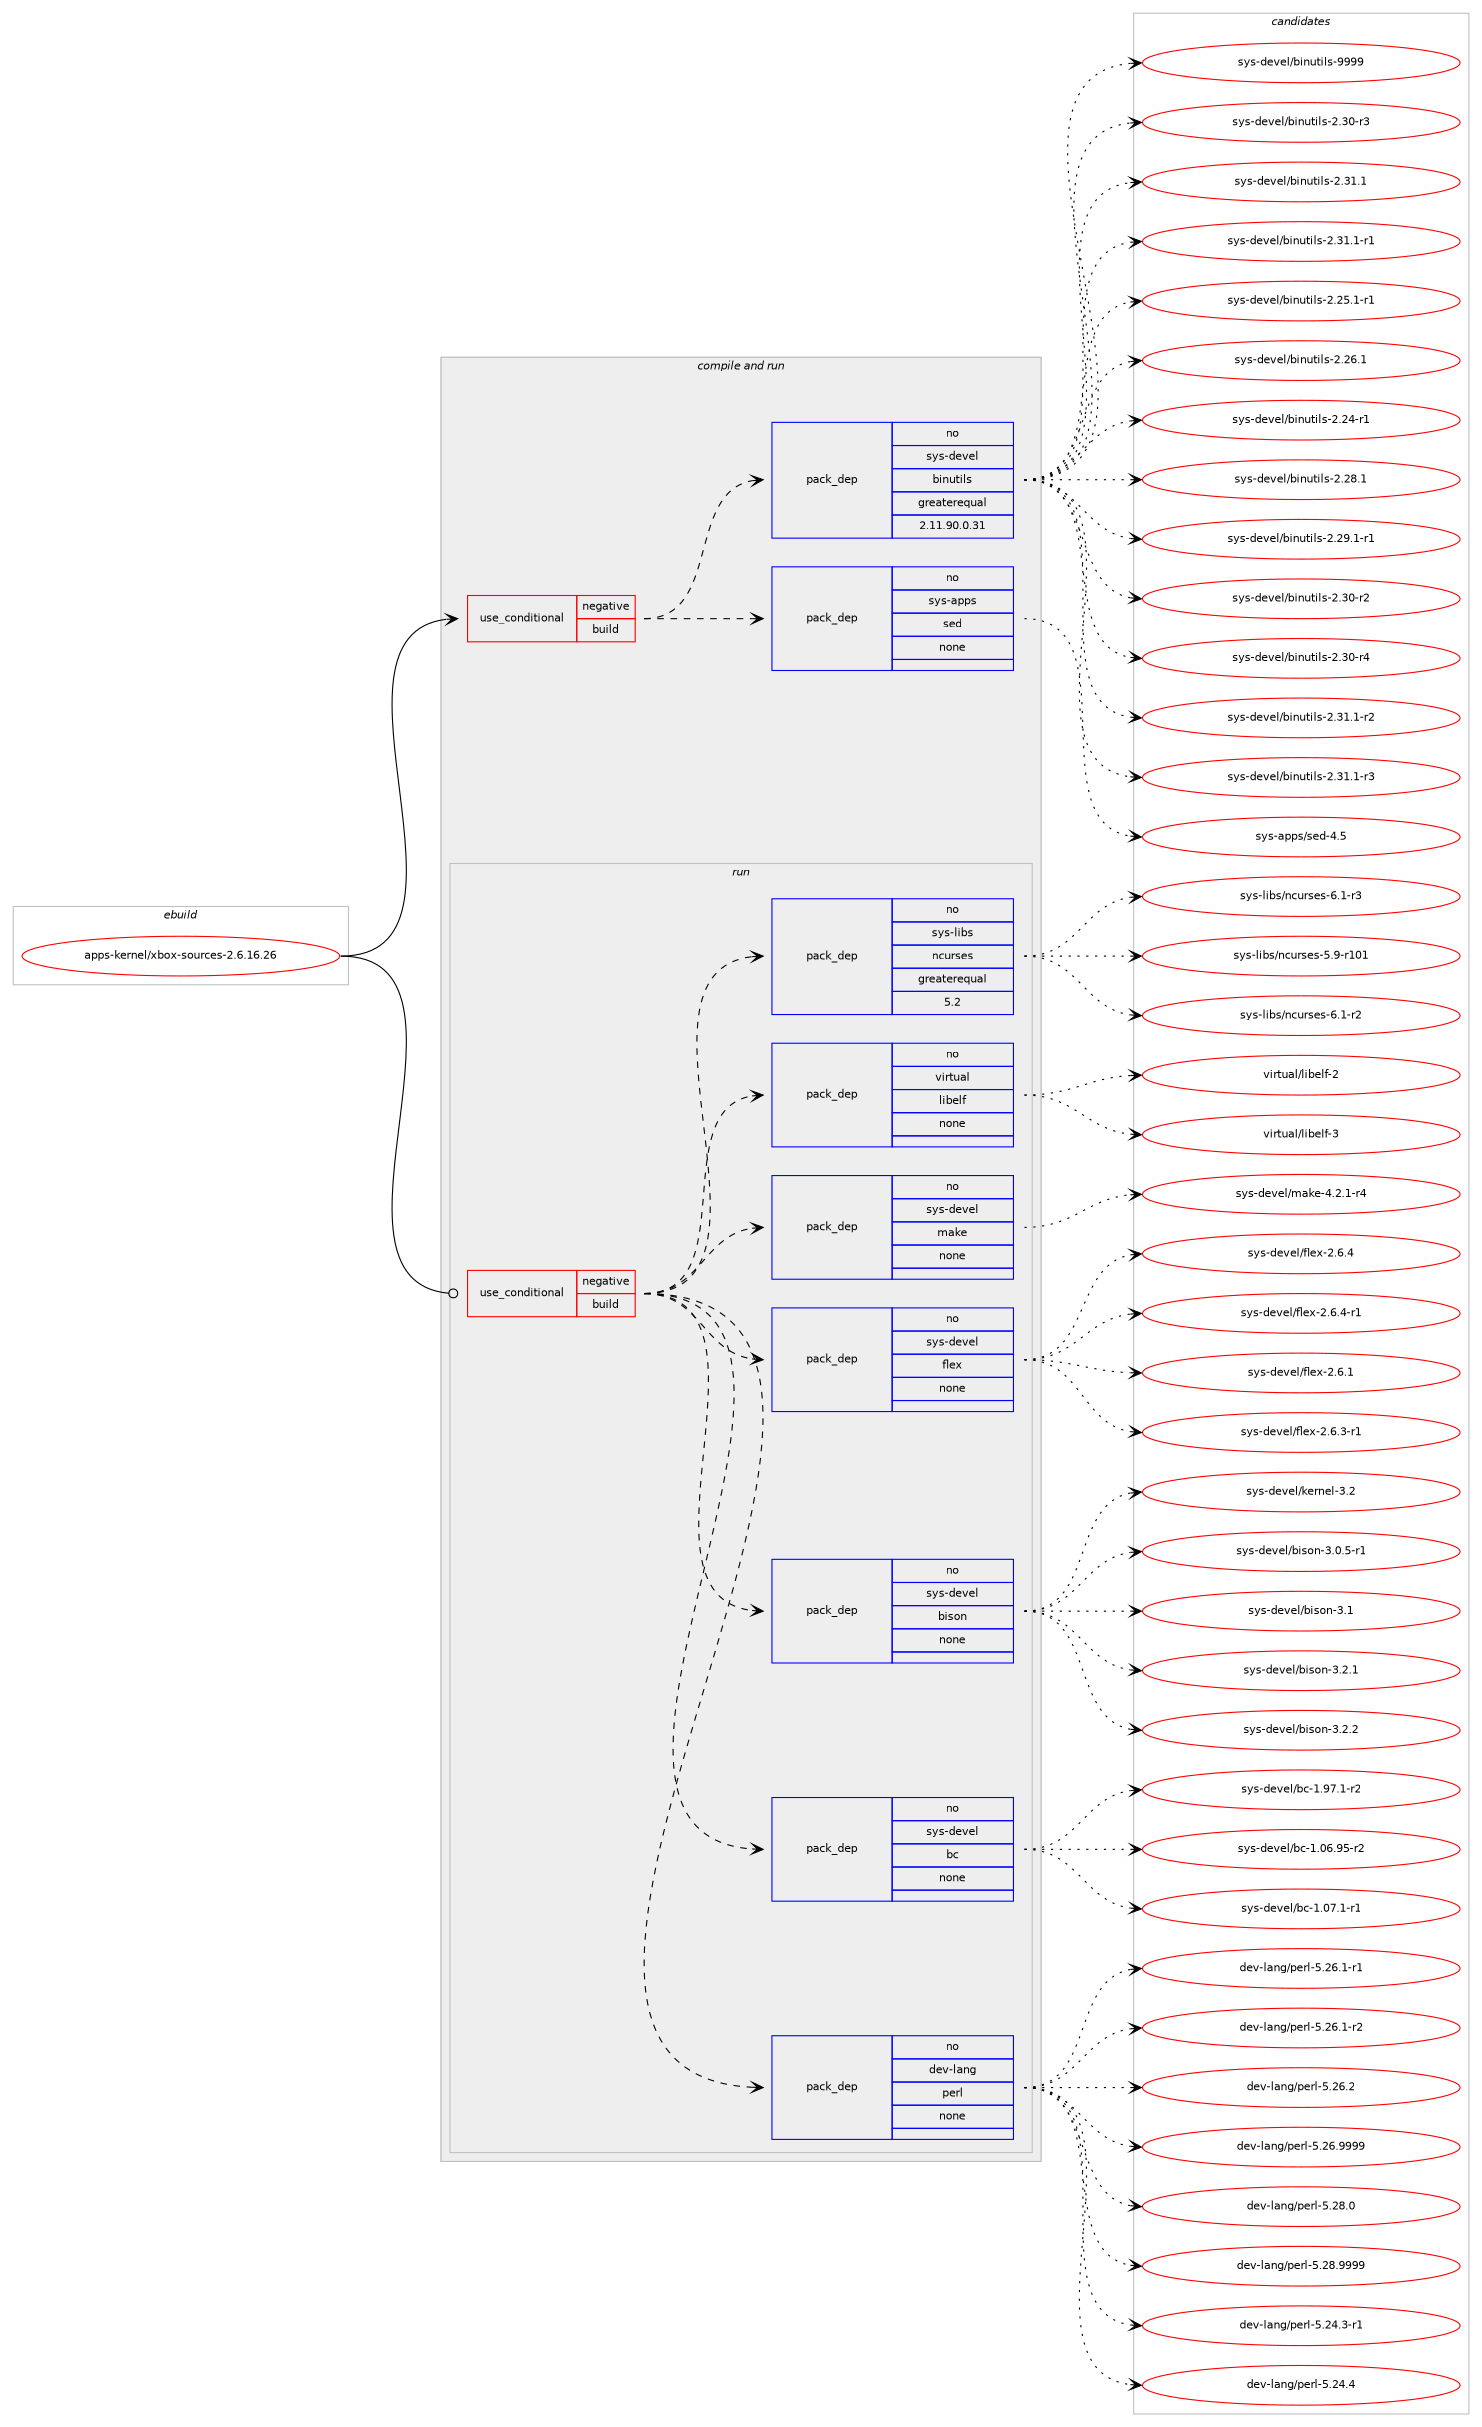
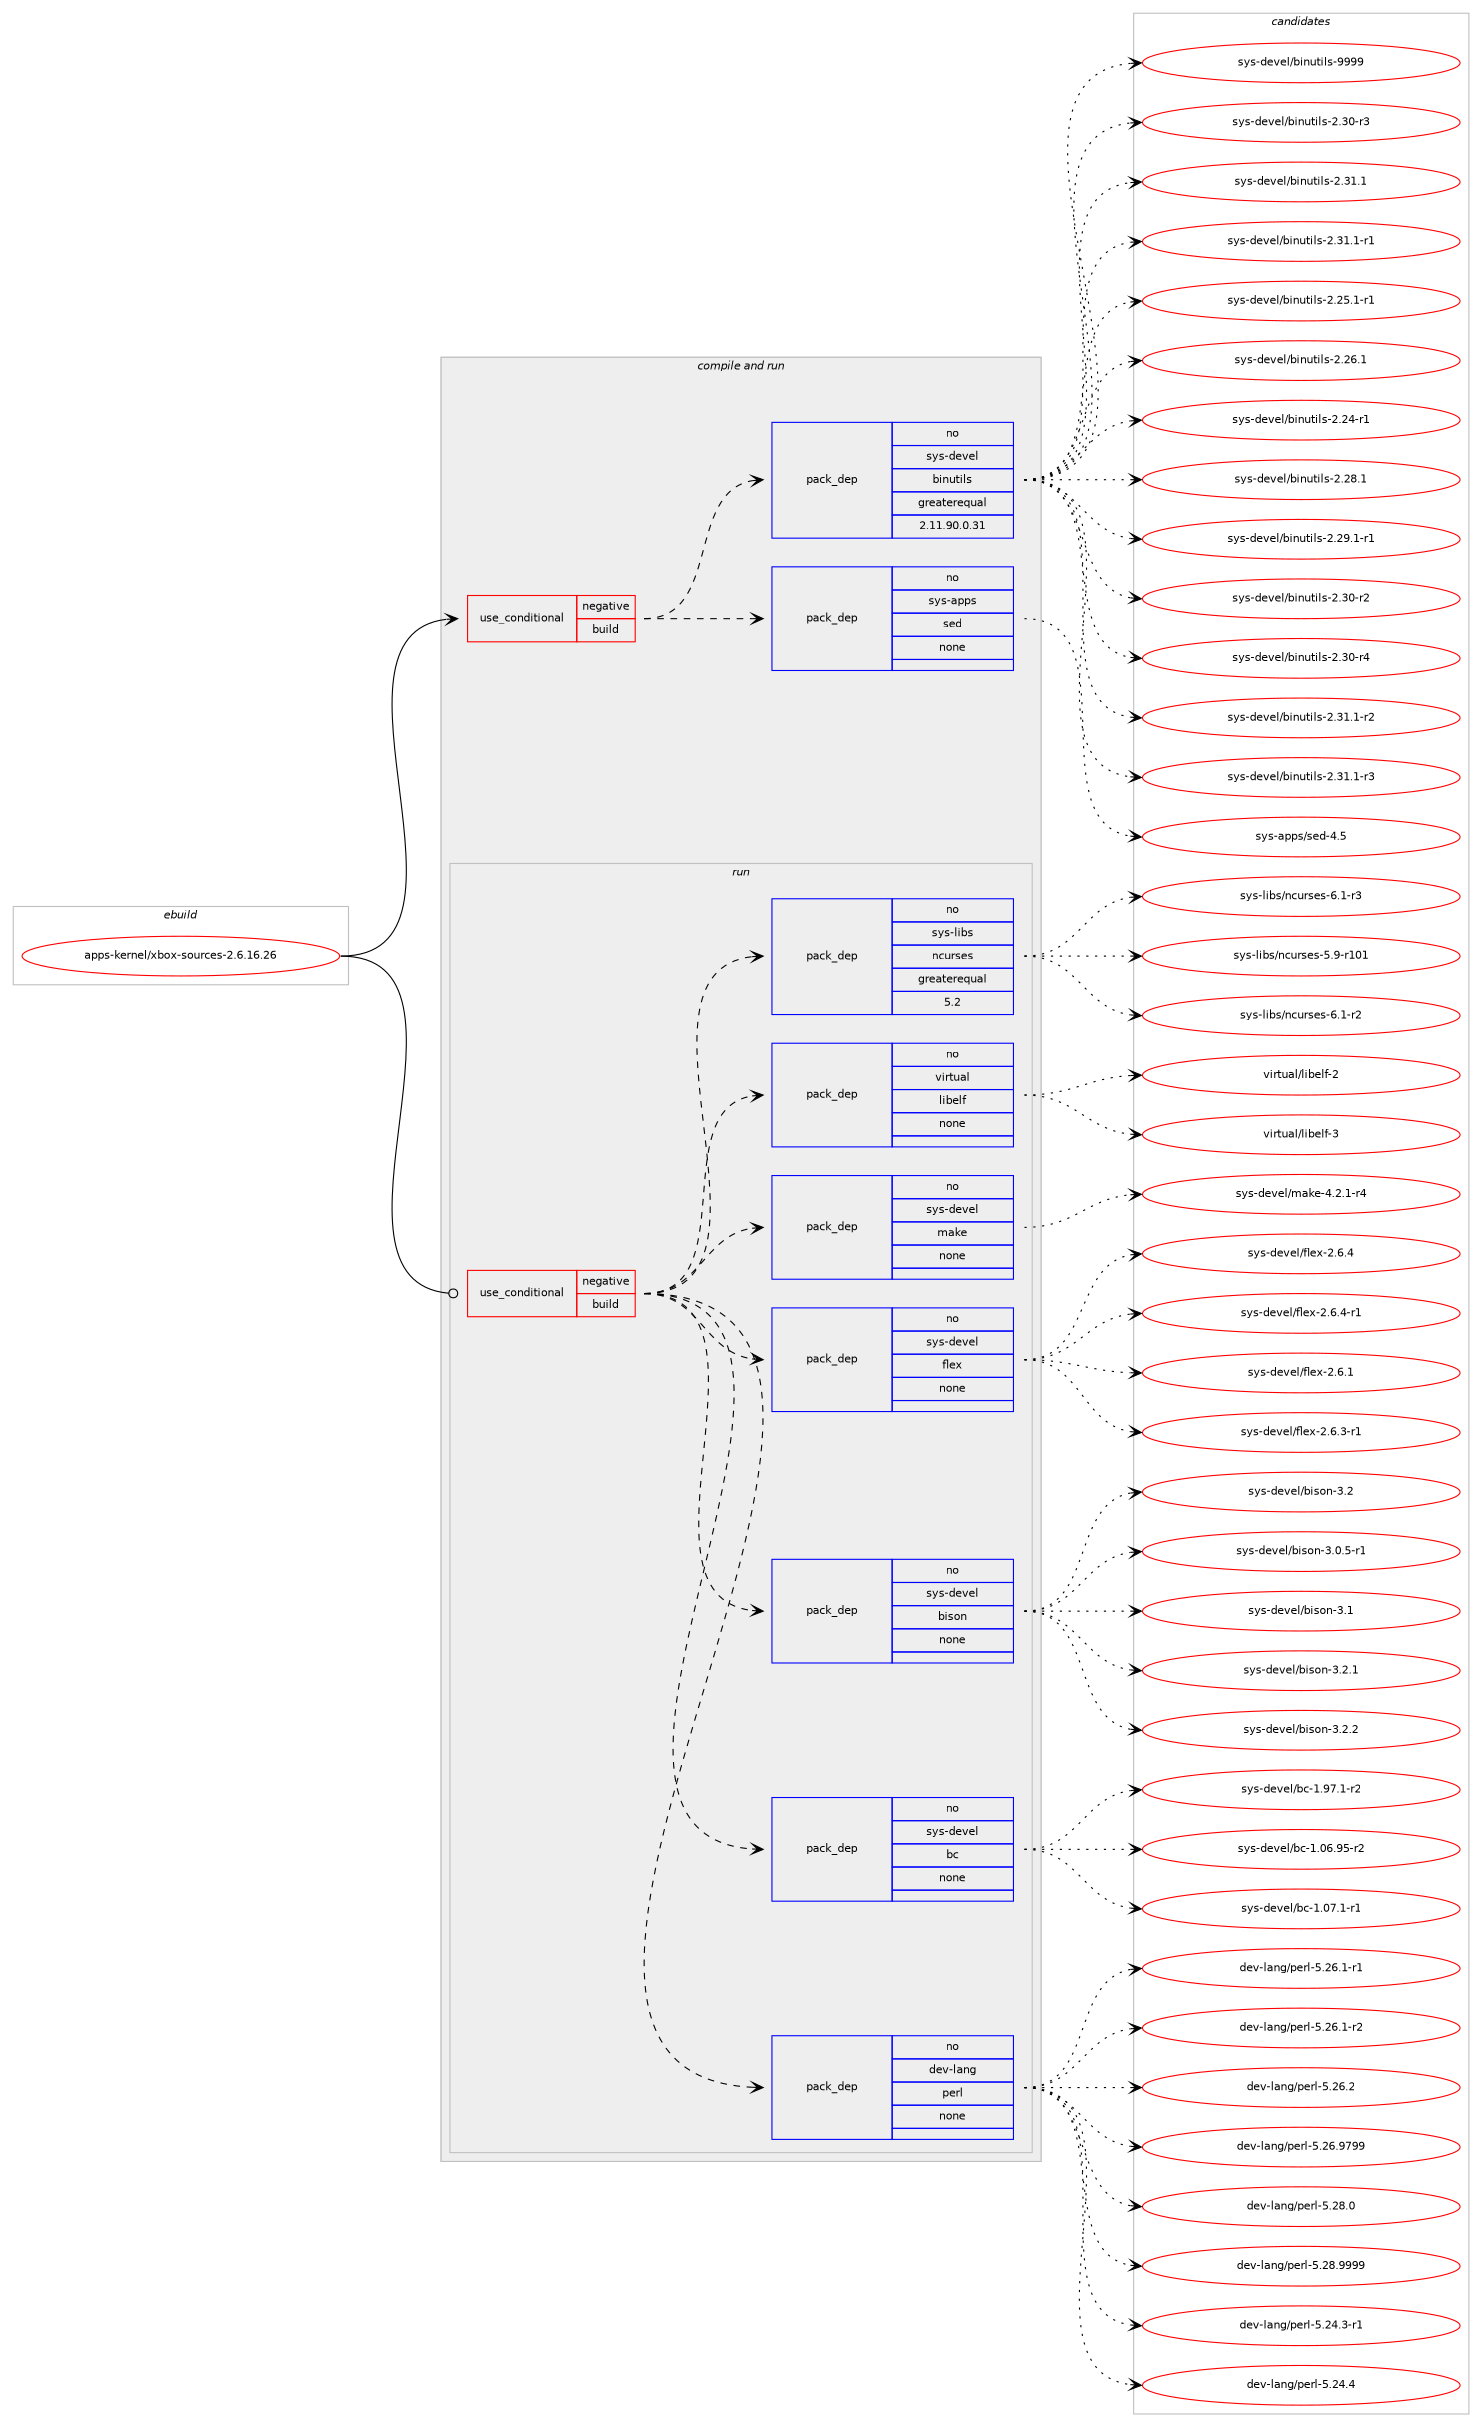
node "sys-devel/kernel-3.2": label "sys-devel/kernel-3.2" -> "sys-devel/bison-3.2"
node "dev-lang/perl-5.26.9999": label "dev-lang/perl-5.26.9999" -> "dev-lang/perl-5.26.9799"
